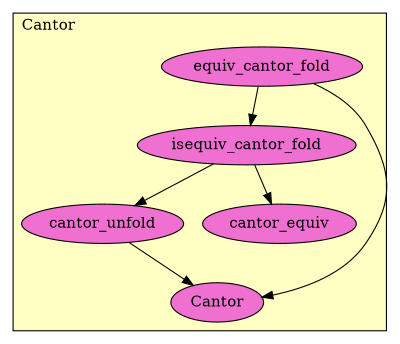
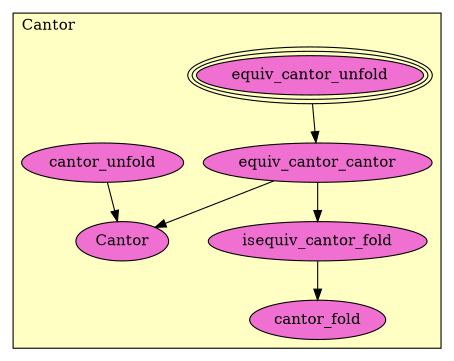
node "equiv_cantor_fold": label "equiv_cantor_fold" -> "equiv_cantor_cantor"
node "equiv_cantor_unfold": added
edge "isequiv_cantor_fold" -> "cantor_unfold": removed
node "cantor_equiv": label "cantor_equiv" -> "cantor_fold"
